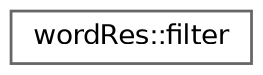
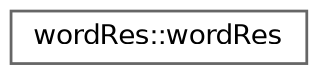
node "wordRes::filter": label "wordRes::filter" -> "wordRes::wordRes"
